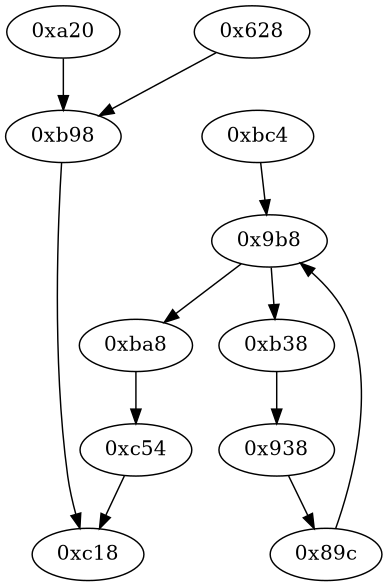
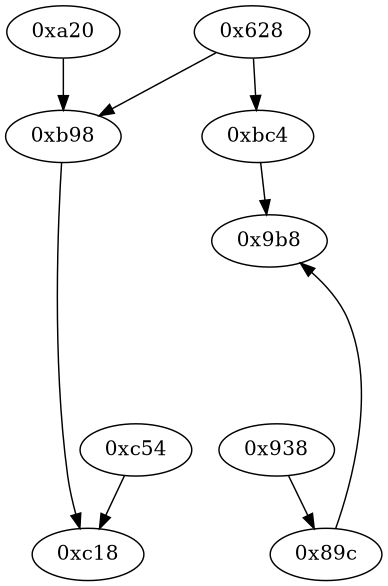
edge "0x628" -> "0xbc4": added
node "0xba8": removed
node "0xb38": removed
